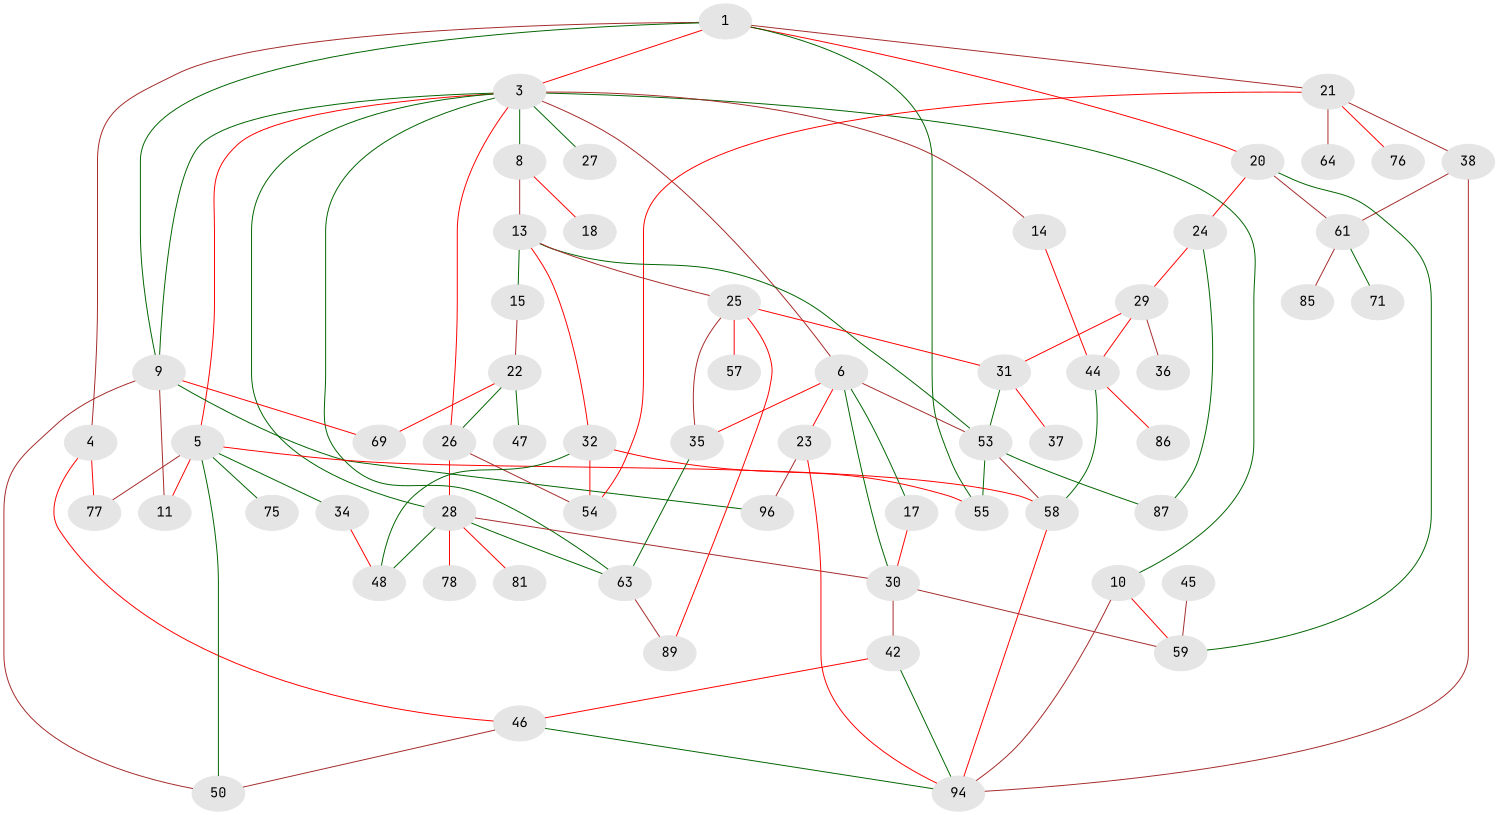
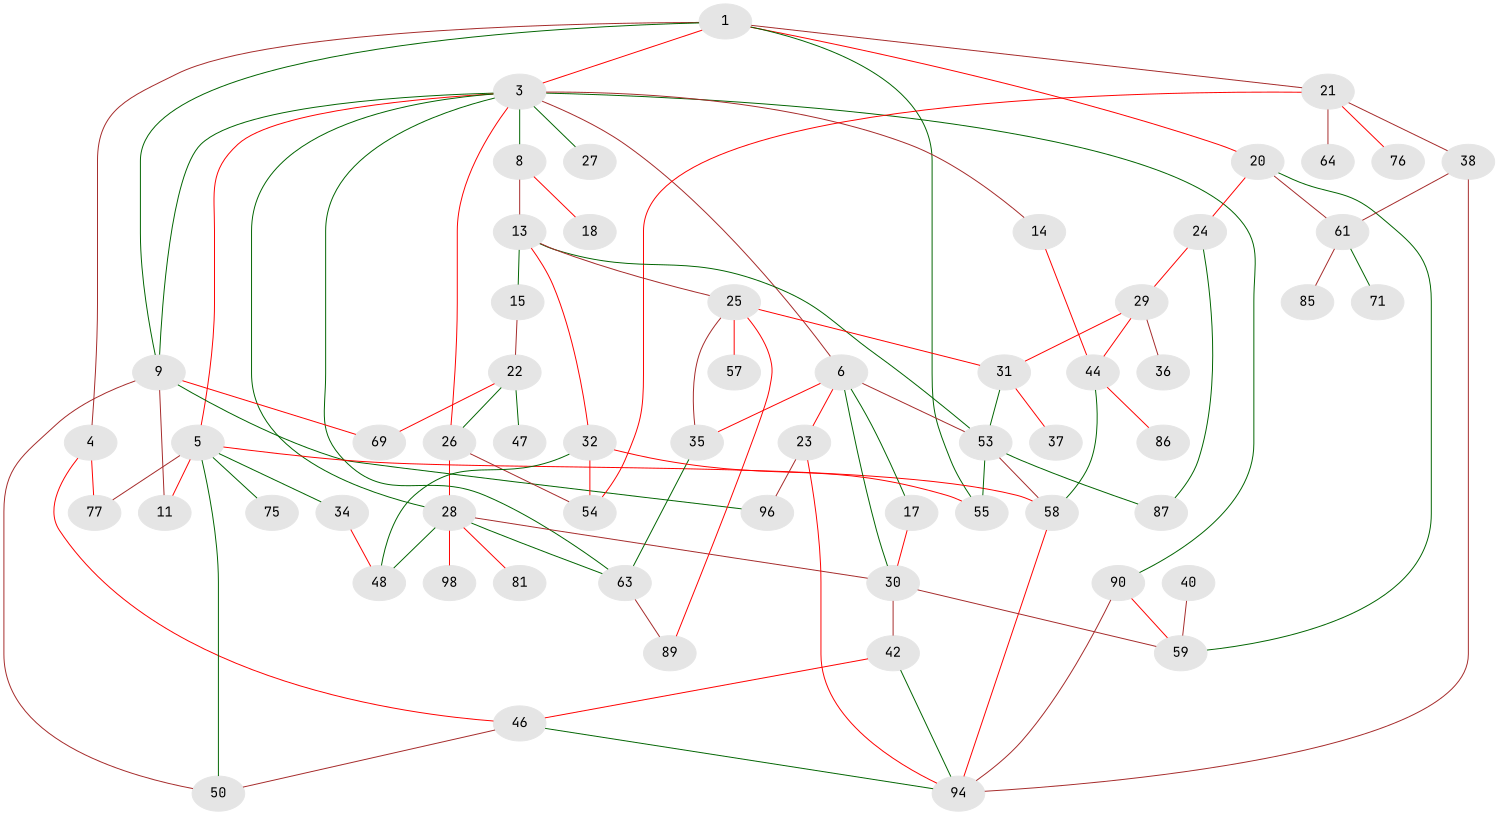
node "78": label "78" -> "98"
node "10": label "10" -> "90"
node "45": label "45" -> "40"
